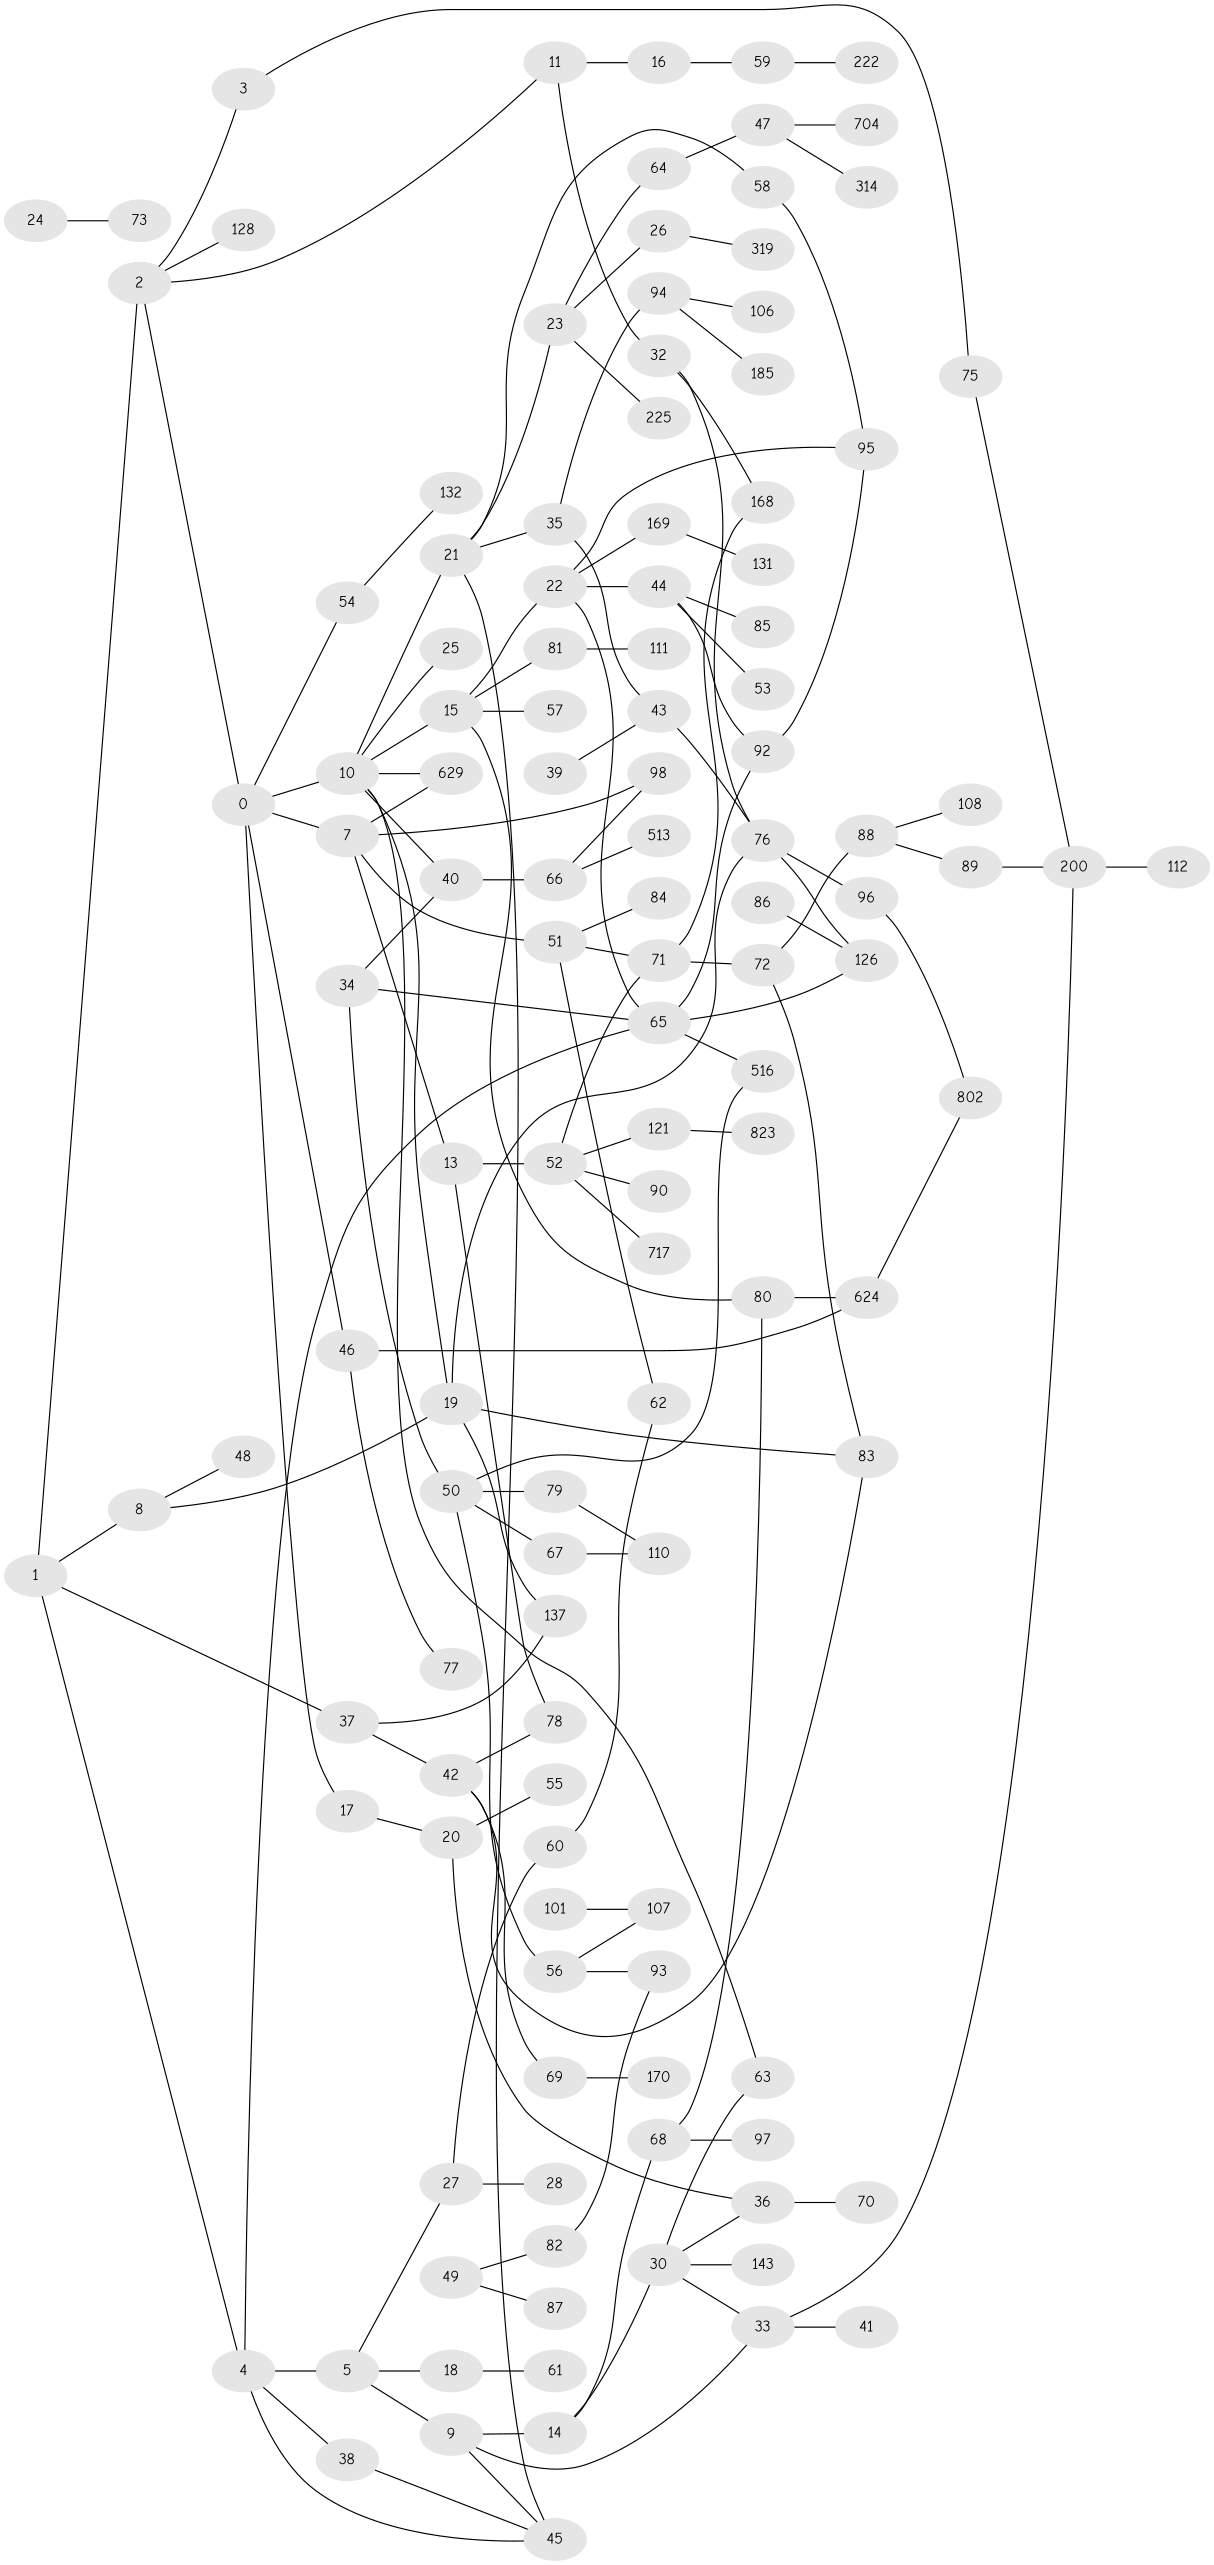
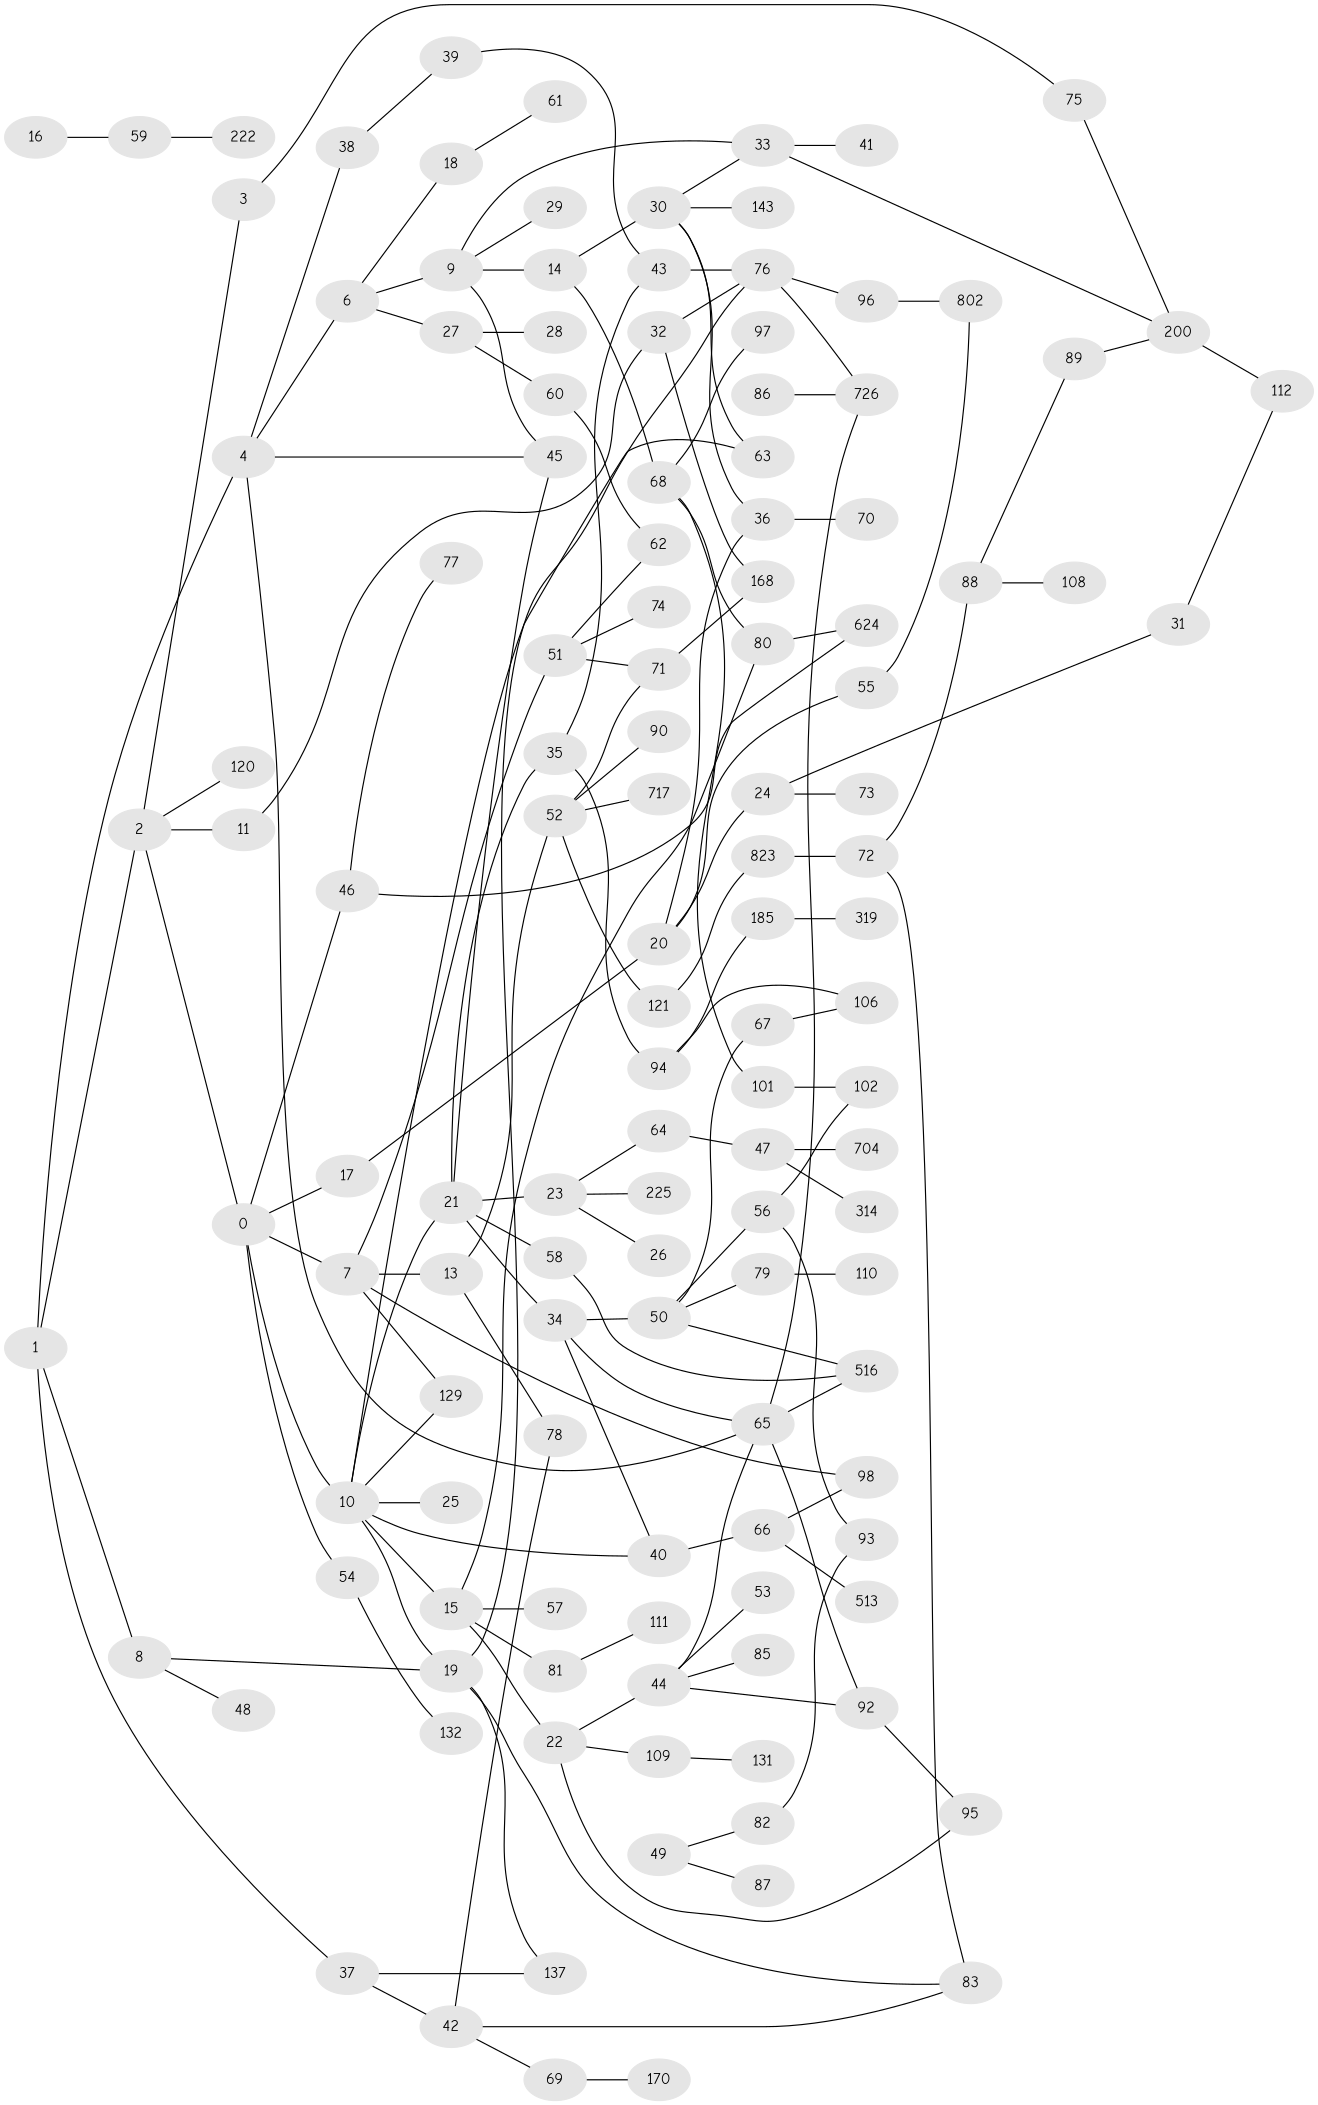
edge "11" -- "16": removed
node "29": added
node "128": label "128" -> "120"
edge "26" -- "319": now "185" -- "319"
edge "58" -- "95": now "58" -- "516"
node "169": label "169" -> "109"
node "31": added
edge "68" -- "101": added
node "629": label "629" -> "129"
edge "22" -- "65": now "44" -- "65"
edge "24" -- "20": added
node "84": label "84" -> "74"
node "126": label "126" -> "726"
edge "71" -- "72": now "823" -- "72"
edge "802" -- "624": now "802" -- "55"
edge "21" -- "34": added
edge "67" -- "110": now "67" -- "106"
node "107": label "107" -> "102"
node "5": label "5" -> "6"
edge "38" -- "45": now "38" -- "39"
